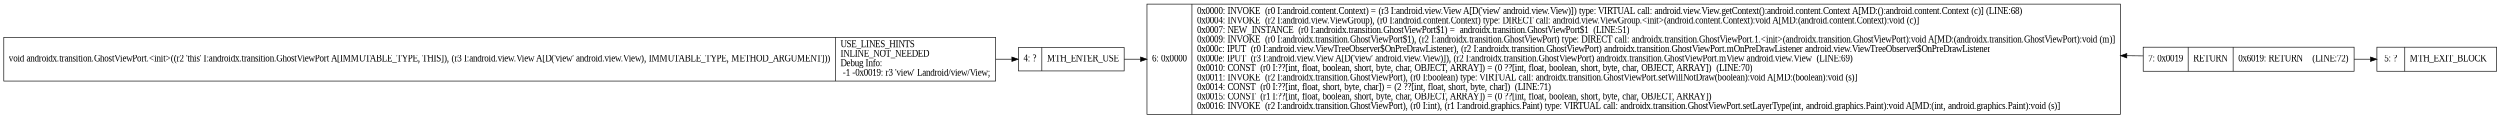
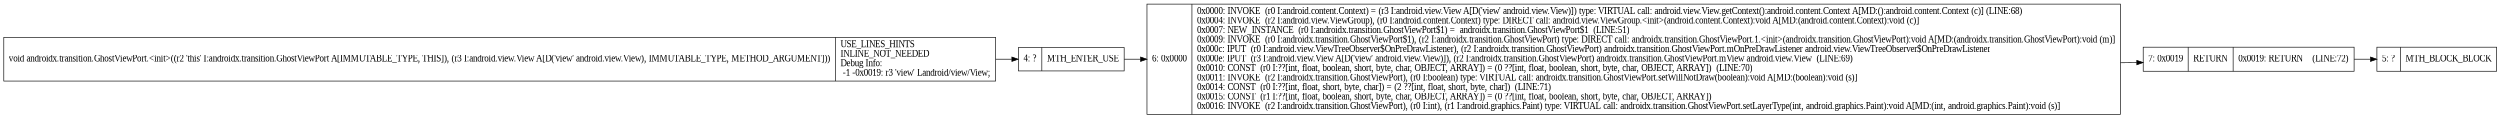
edge "7: 0x0019" -> "6: 0x0000": reversed
node "7: 0x0019": text "0x6019: RETURN    (LINE:72)" -> "0x0019: RETURN    (LINE:72)"
node "5: ?": text "MTH_EXIT_BLOCK" -> "MTH_BLOCK_BLOCK"
